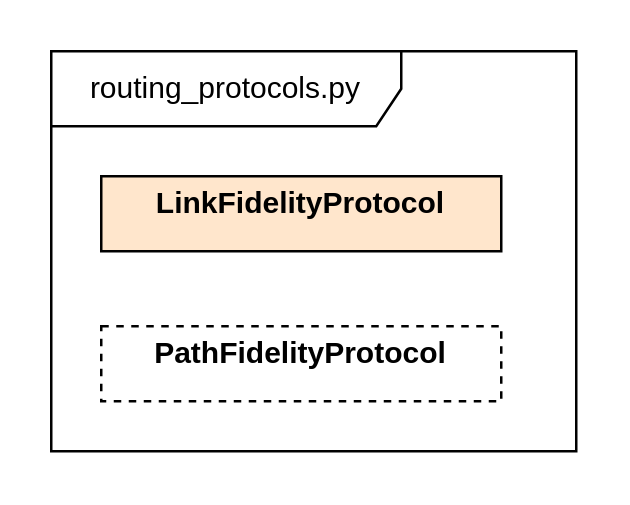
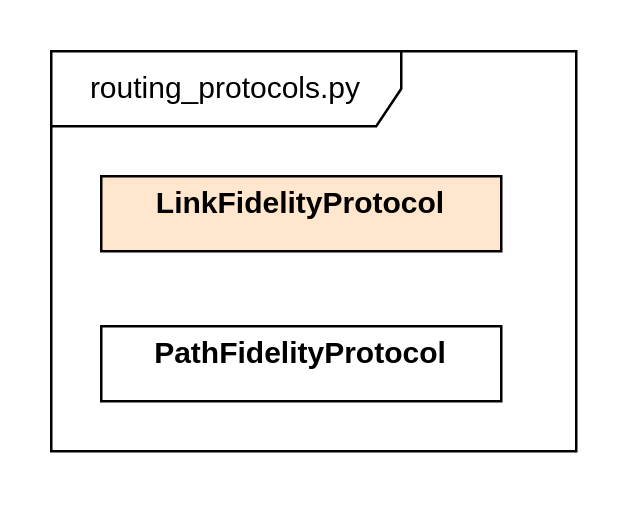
node "PathFidelityProtocol": style dashed -> solid
